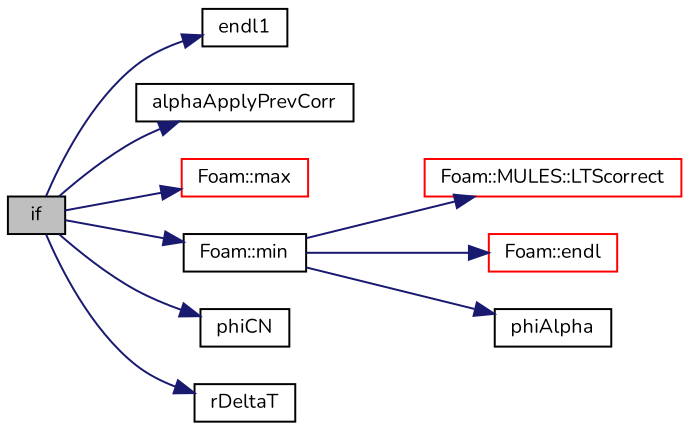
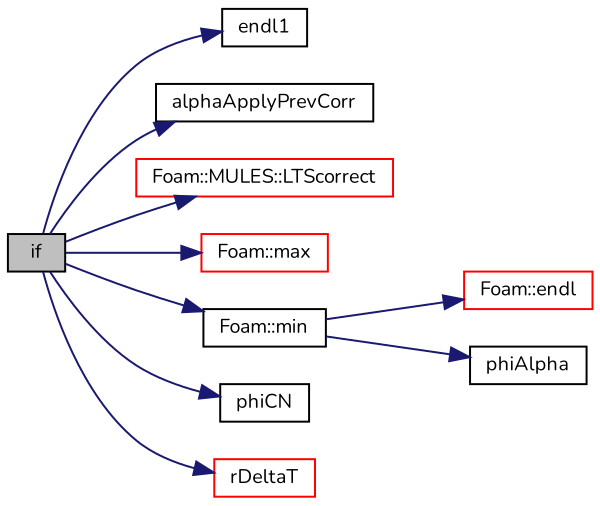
edge "Foam::min" -> "Foam::MULES::LTScorrect": now "if" -> "Foam::MULES::LTScorrect"
node "rDeltaT": color black -> red
